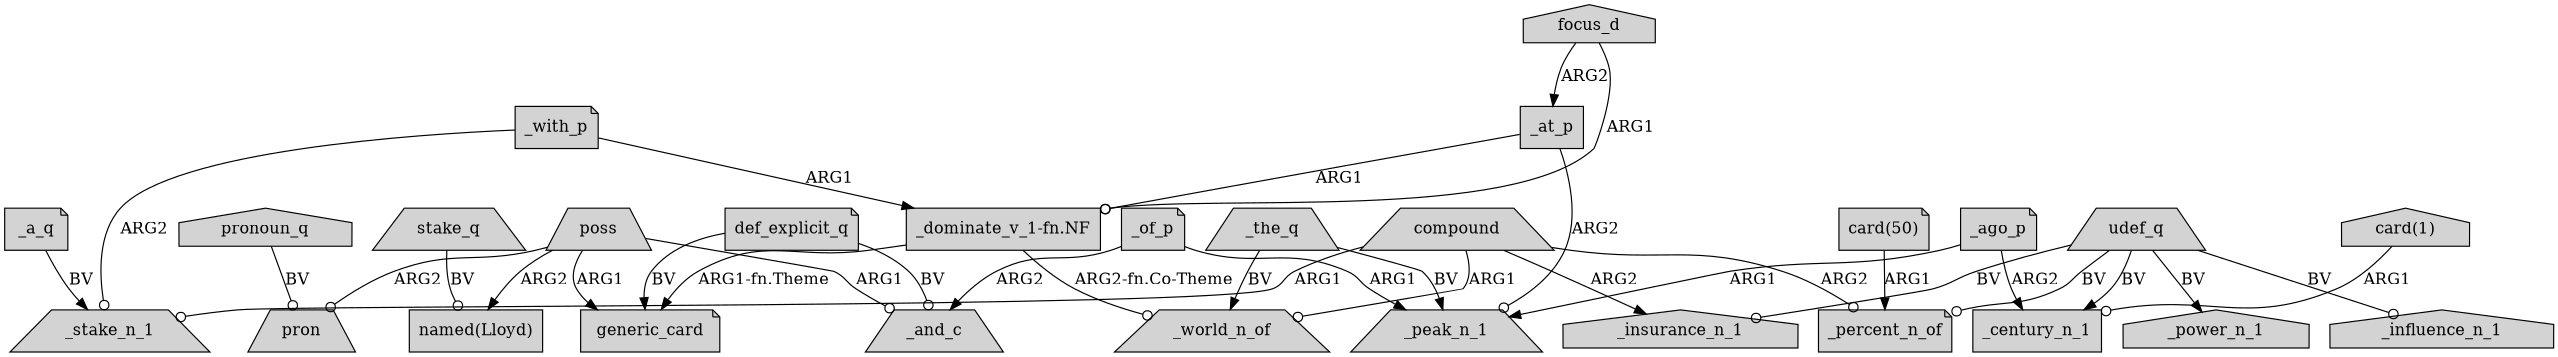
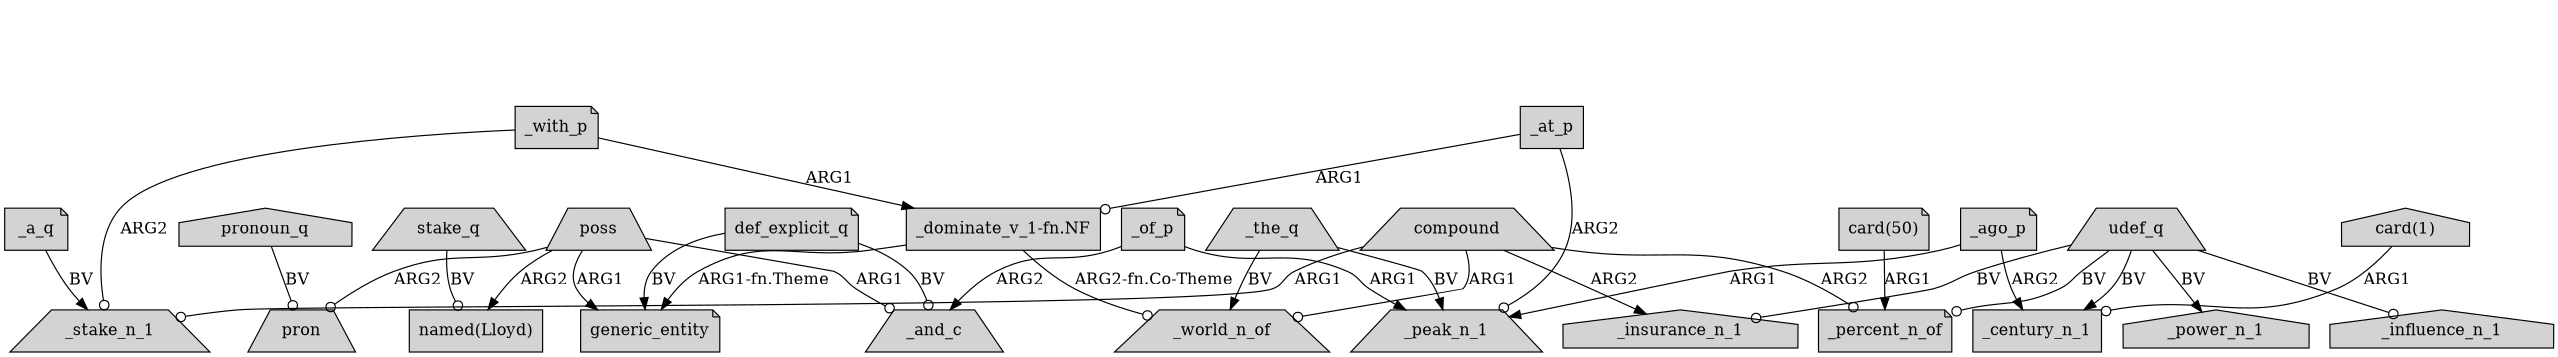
node "focus_d": removed
node "generic_card": label "generic_card" -> "generic_entity"
